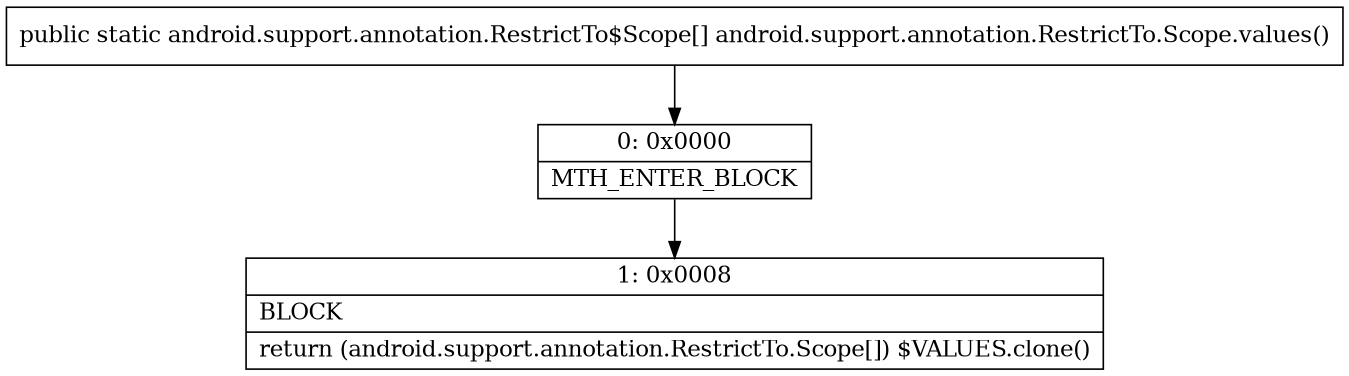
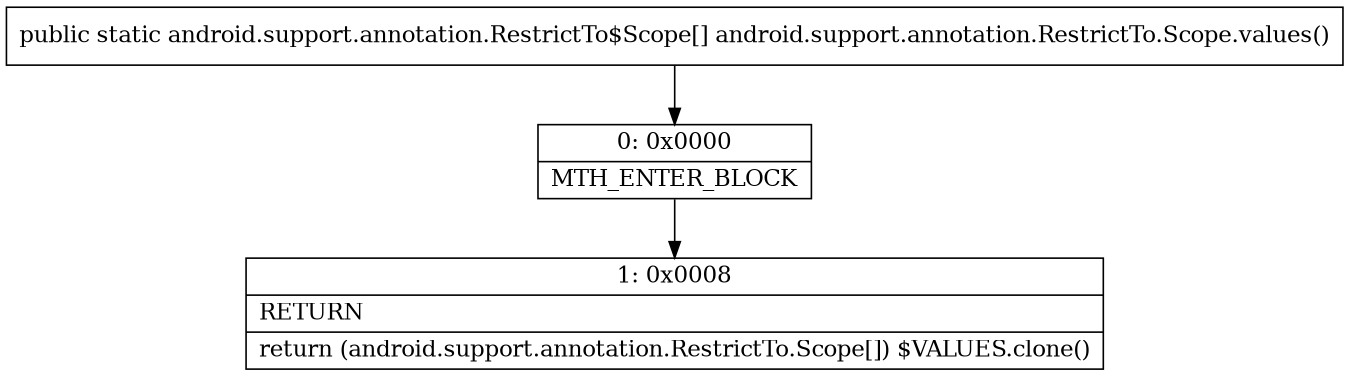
node "1: 0x0008": text "BLOCK" -> "RETURN"
